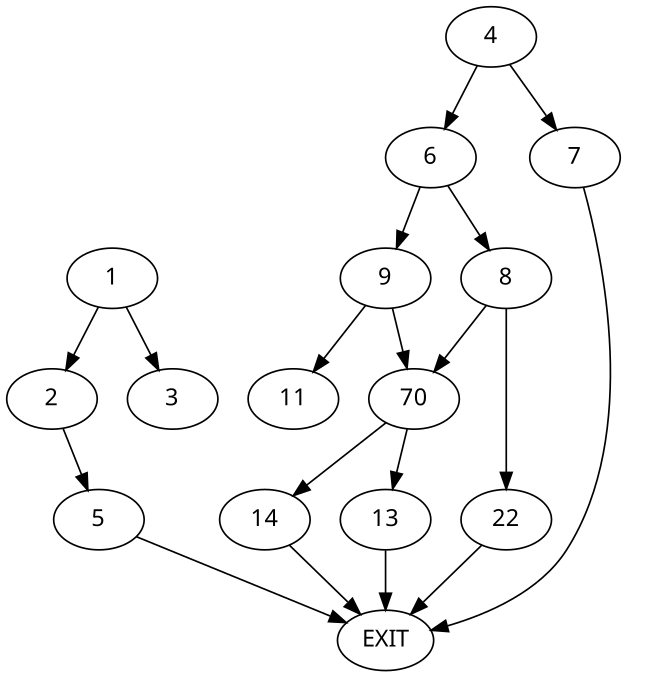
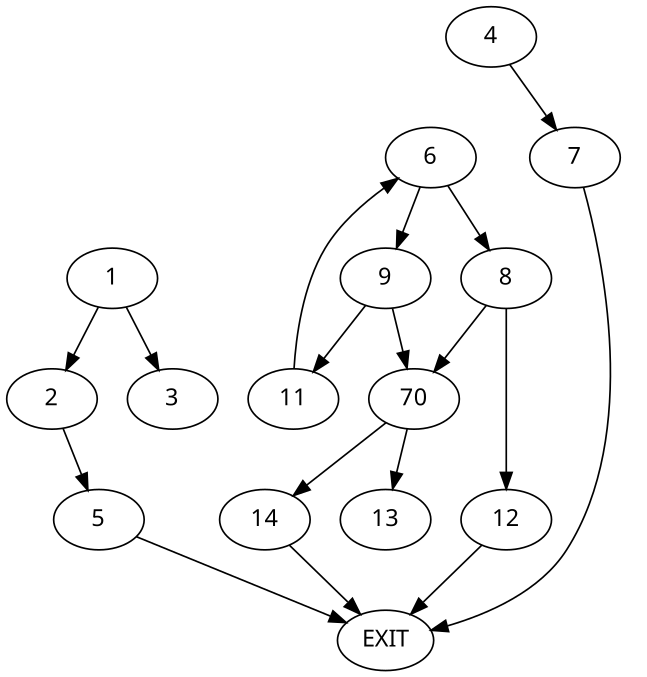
edge "4" -> "6": now "11" -> "6"
node "22": label "22" -> "12"
edge "13" -> "EXIT": removed
